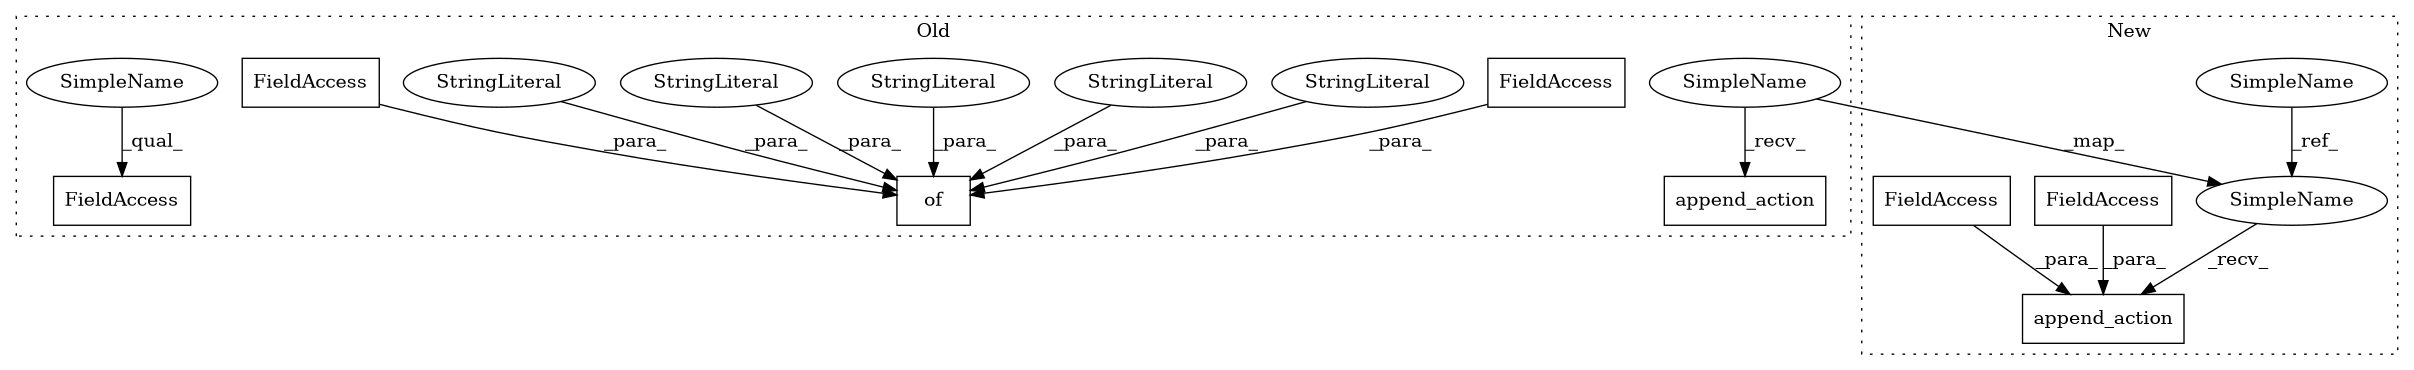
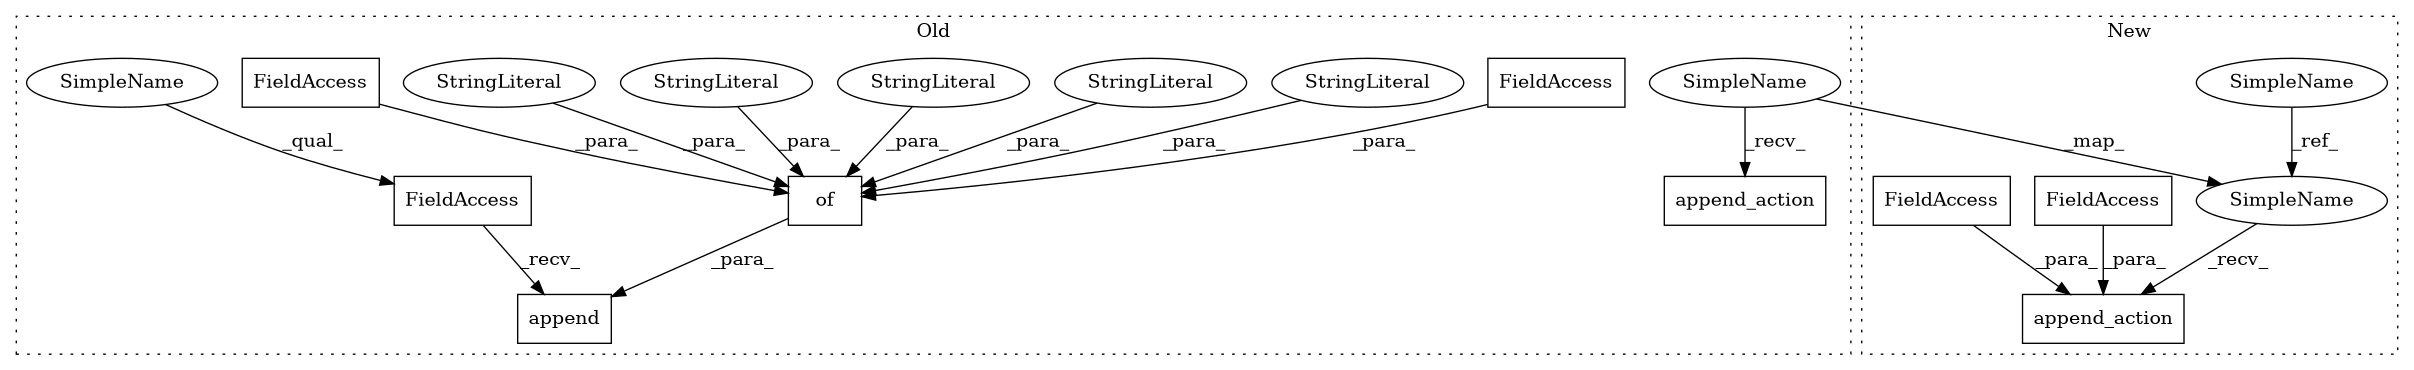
node "append": added
